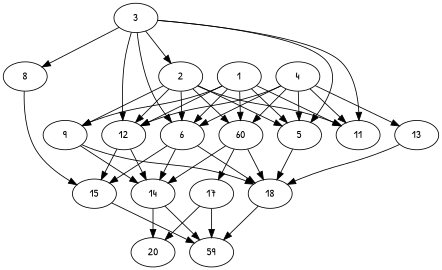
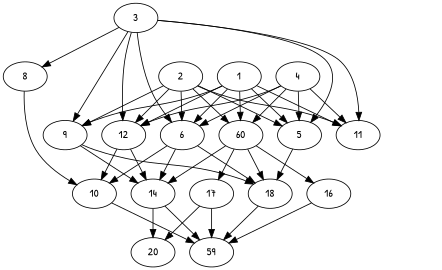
edge "3" -> "2": now "3" -> "9"
node "13": removed
node "15": label "15" -> "10"
node "16": added
